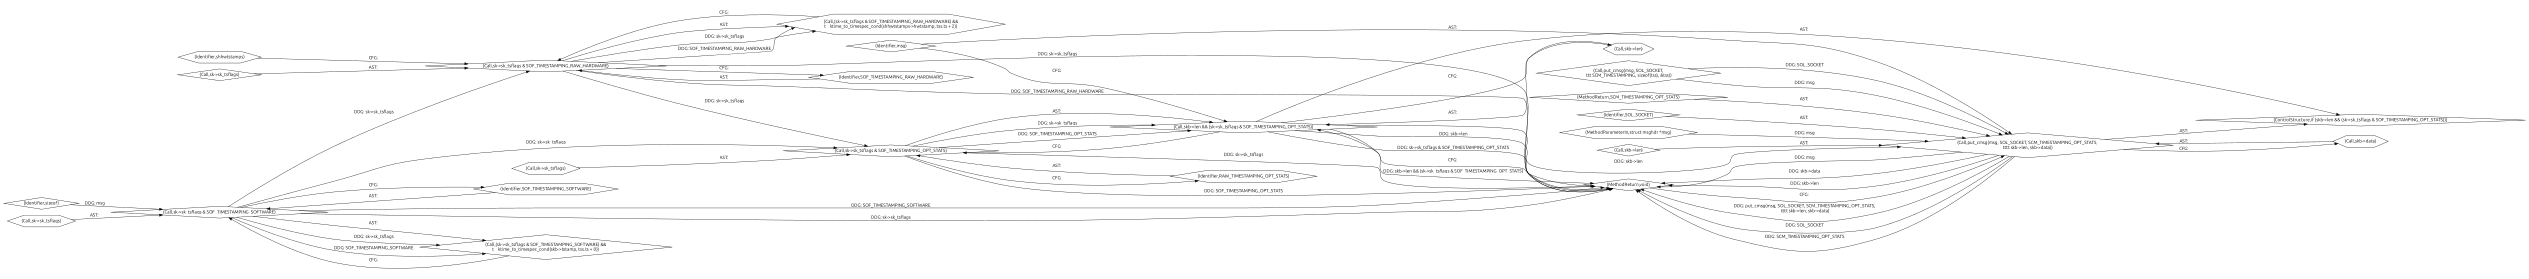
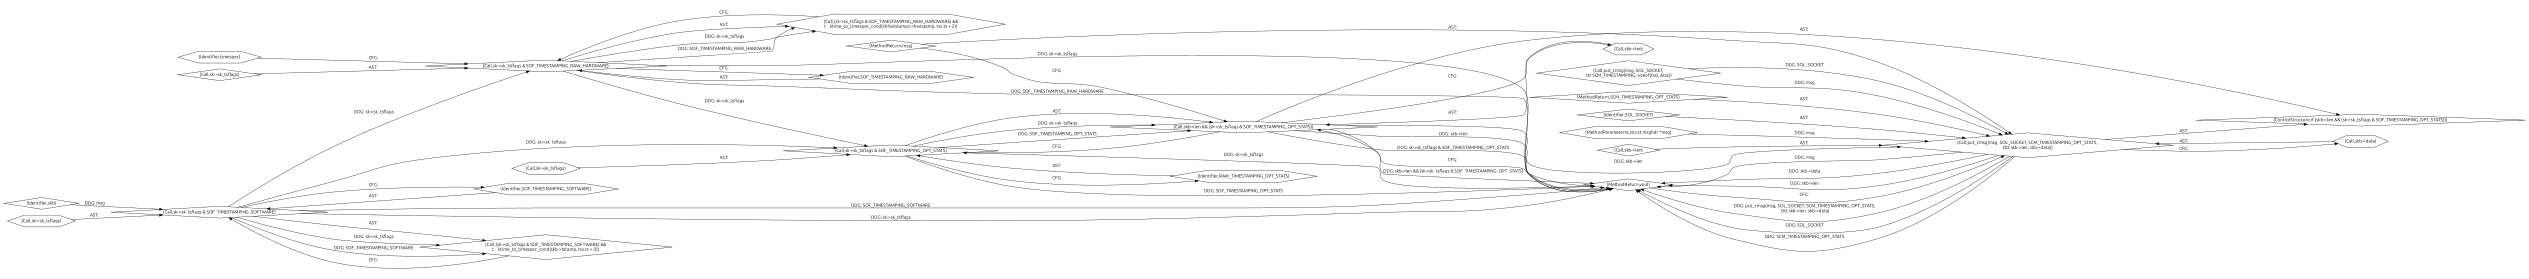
node "(Identifier,msg)": label "(Identifier,msg)" -> "(MethodReturn,msg)"
node "(Identifier,shhwtstamps)": label "(Identifier,shhwtstamps)" -> "(Identifier,timespec)"
node "(Identifier,sizeof)": label "(Identifier,sizeof)" -> "(Identifier,skb)"
